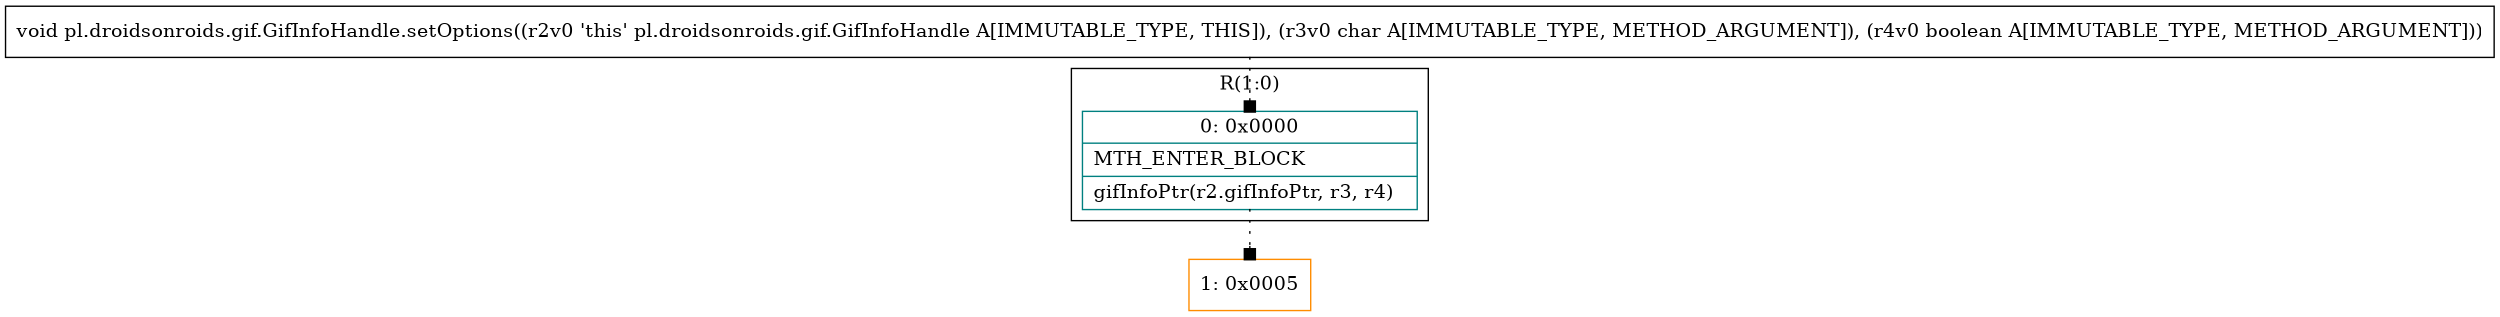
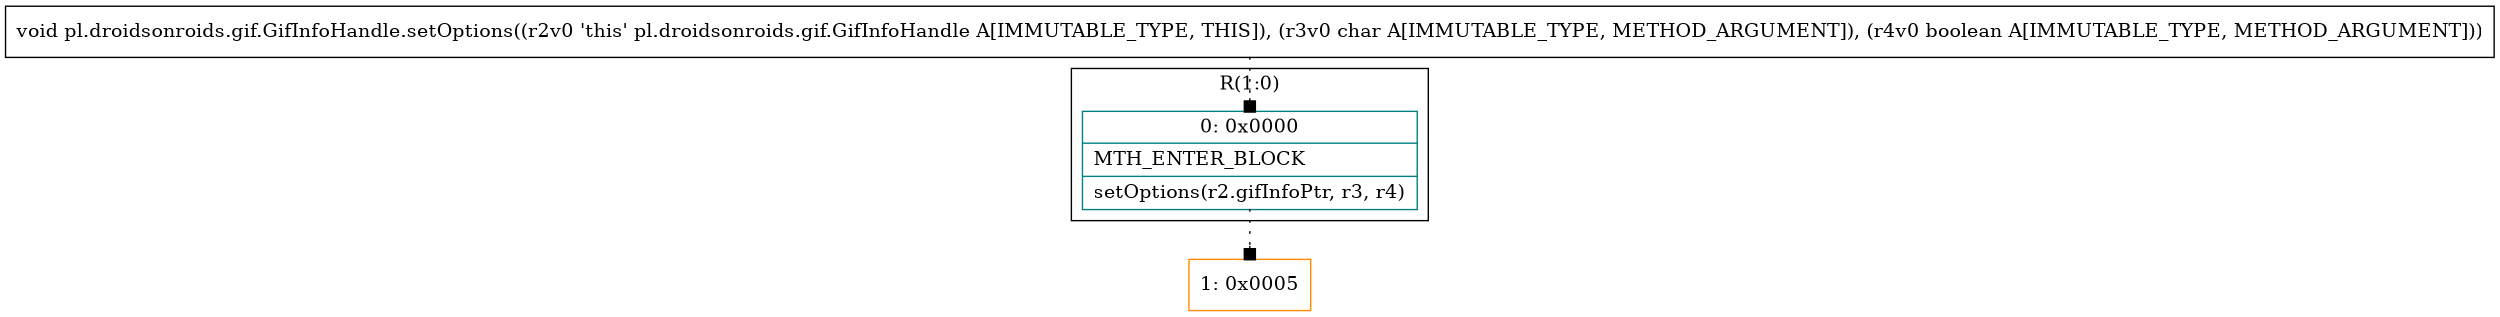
node "0: 0x0000": text "gifInfoPtr(r2.gifInfoPtr, r3, r4)" -> "setOptions(r2.gifInfoPtr, r3, r4)"
